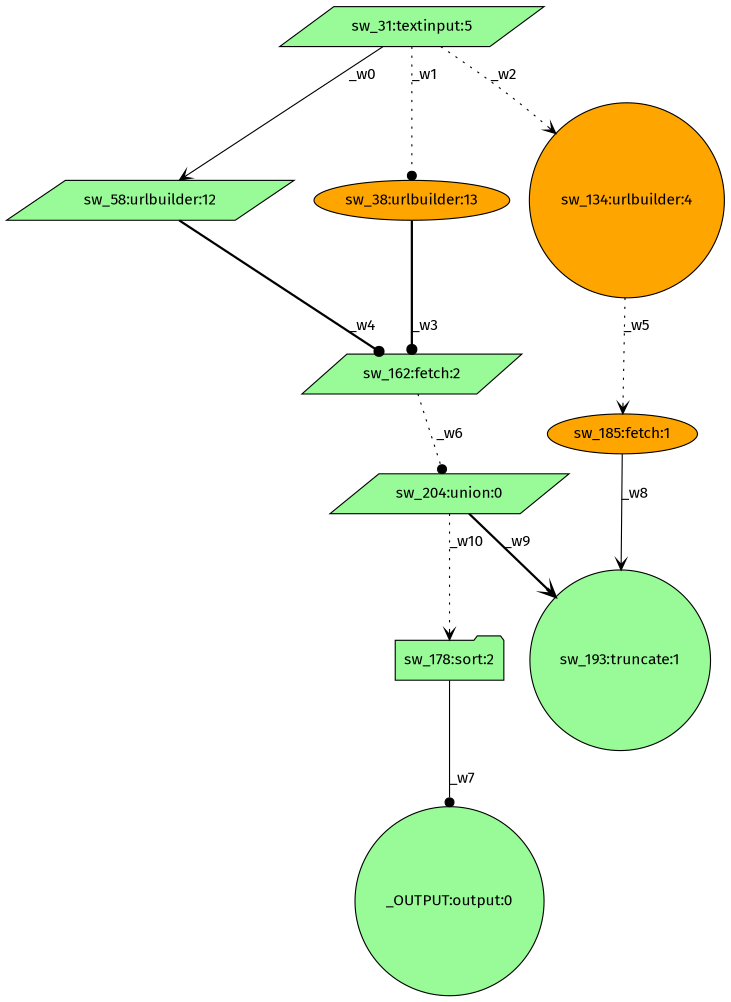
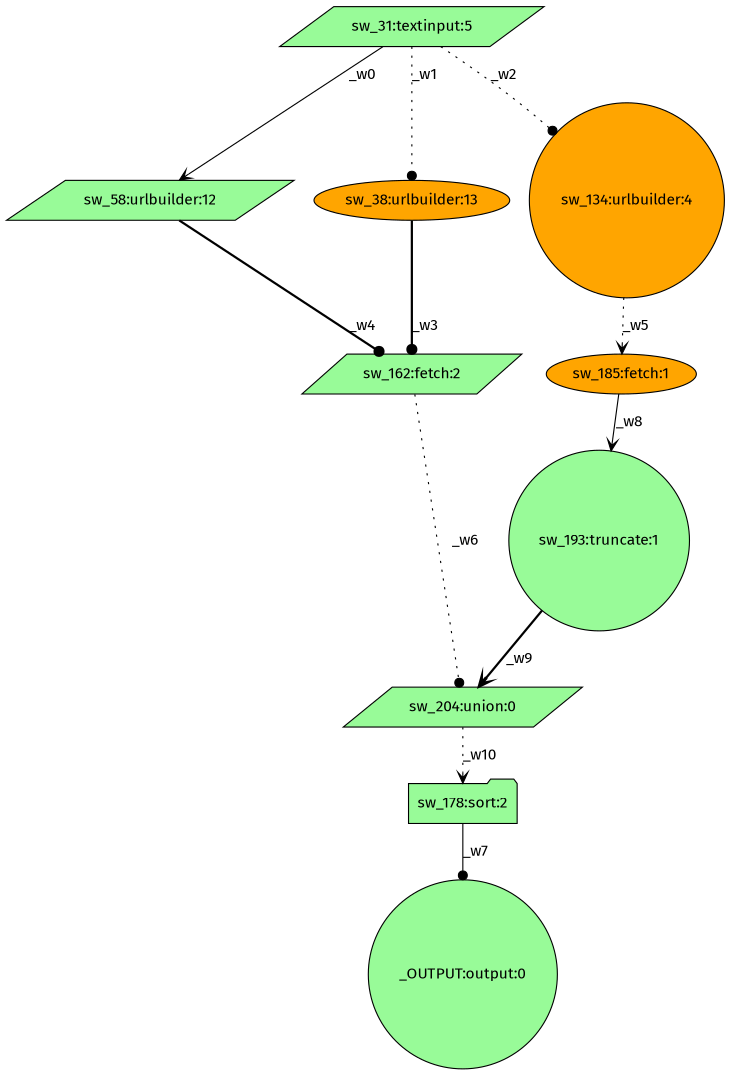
edge "sw_31:textinput:5" -> "sw_134:urlbuilder:4": arrowhead vee -> dot
edge "sw_204:union:0" -> "sw_193:truncate:1": reversed
